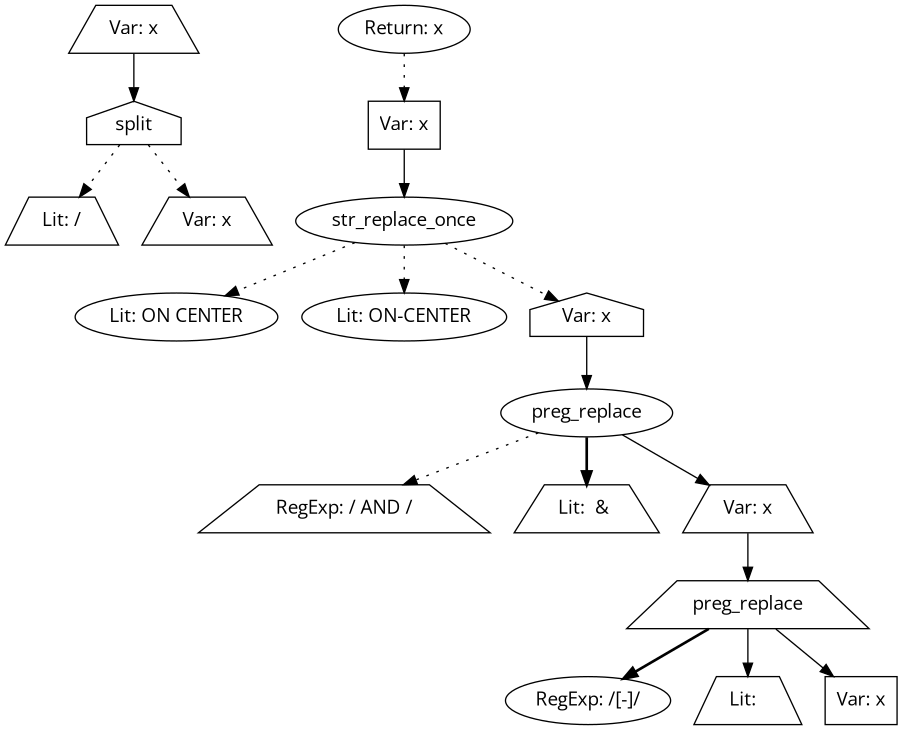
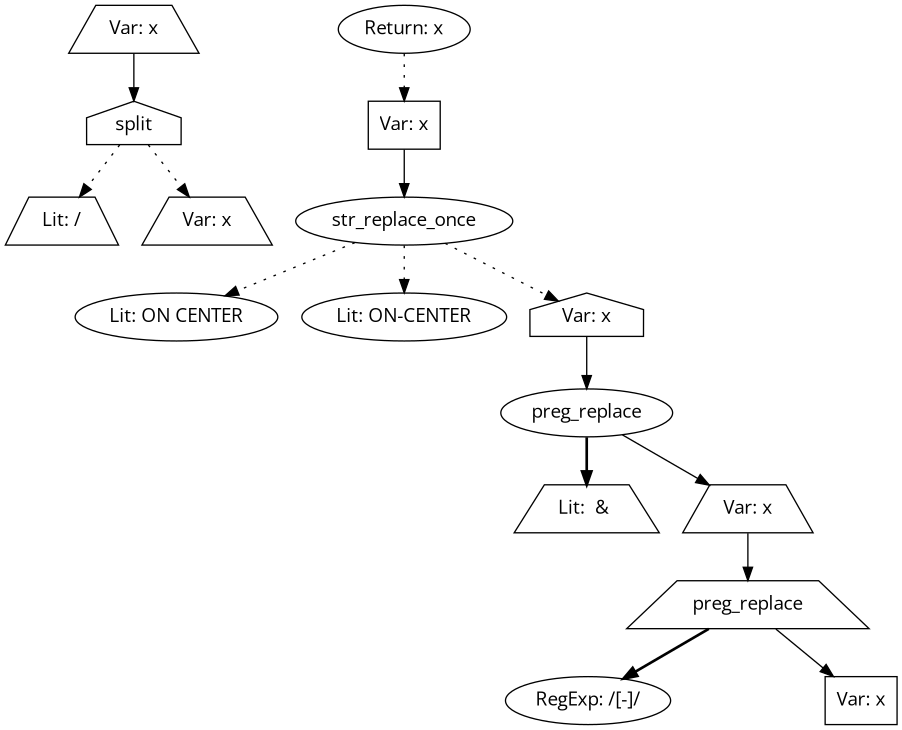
node "RegExp: / AND /": removed
node "Lit:": removed
